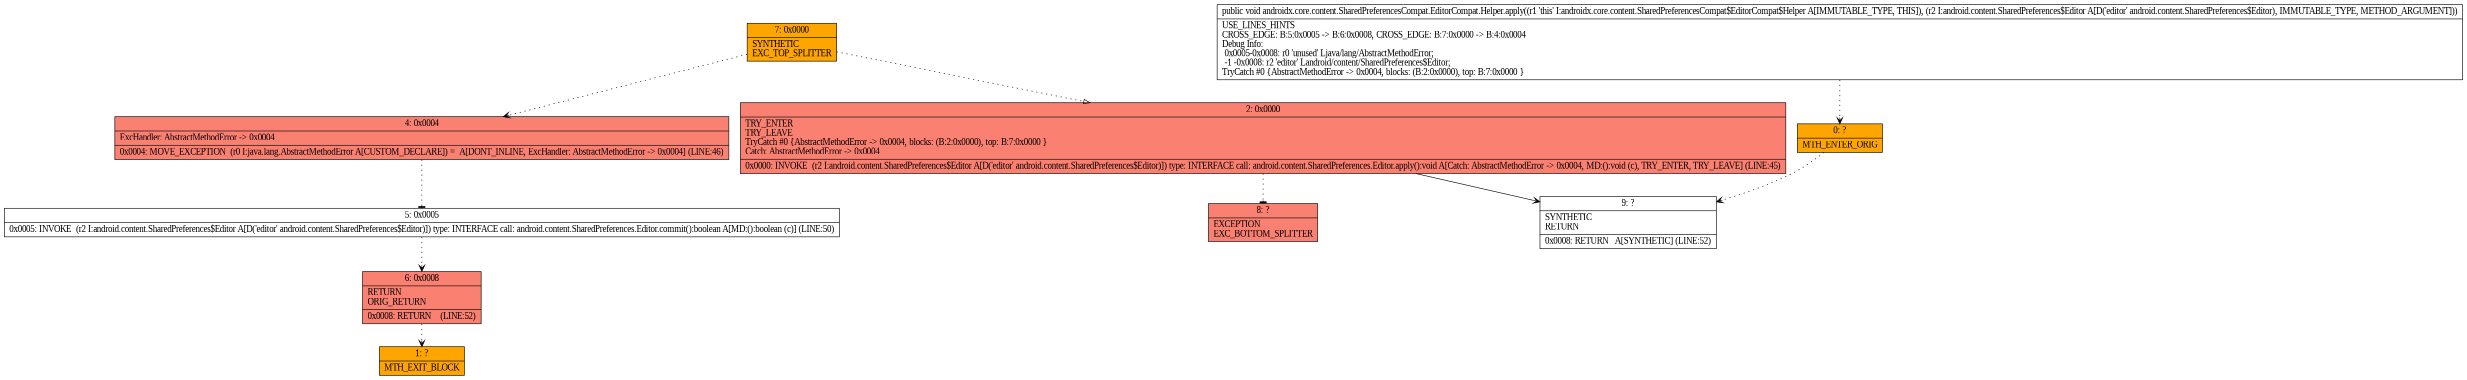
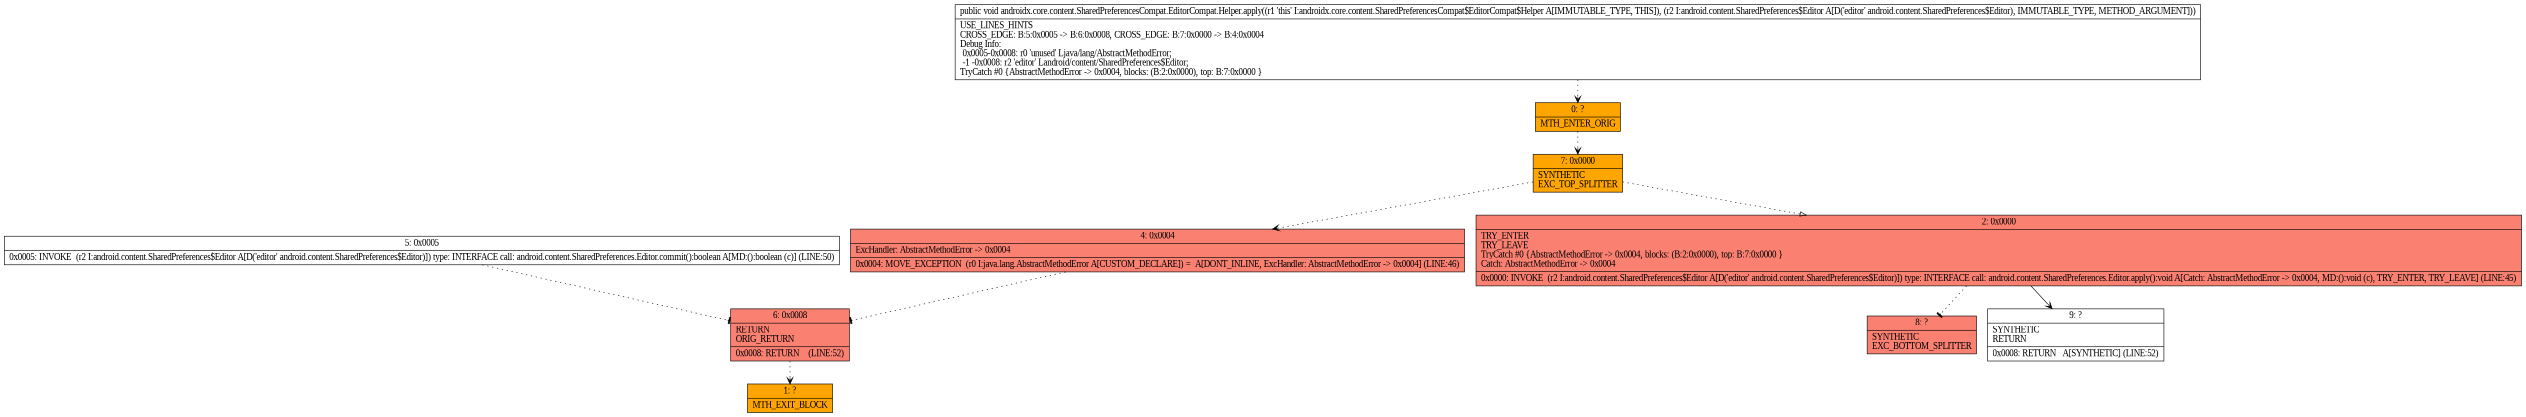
edge "0: ?" -> "9: ?": now "0: ?" -> "7: 0x0000"
edge "4: 0x0004" -> "5: 0x0005": now "4: 0x0004" -> "6: 0x0008"
node "8: ?": text "EXCEPTION" -> "SYNTHETIC"
edge "5: 0x0005" -> "6: 0x0008": arrowhead vee -> tee
